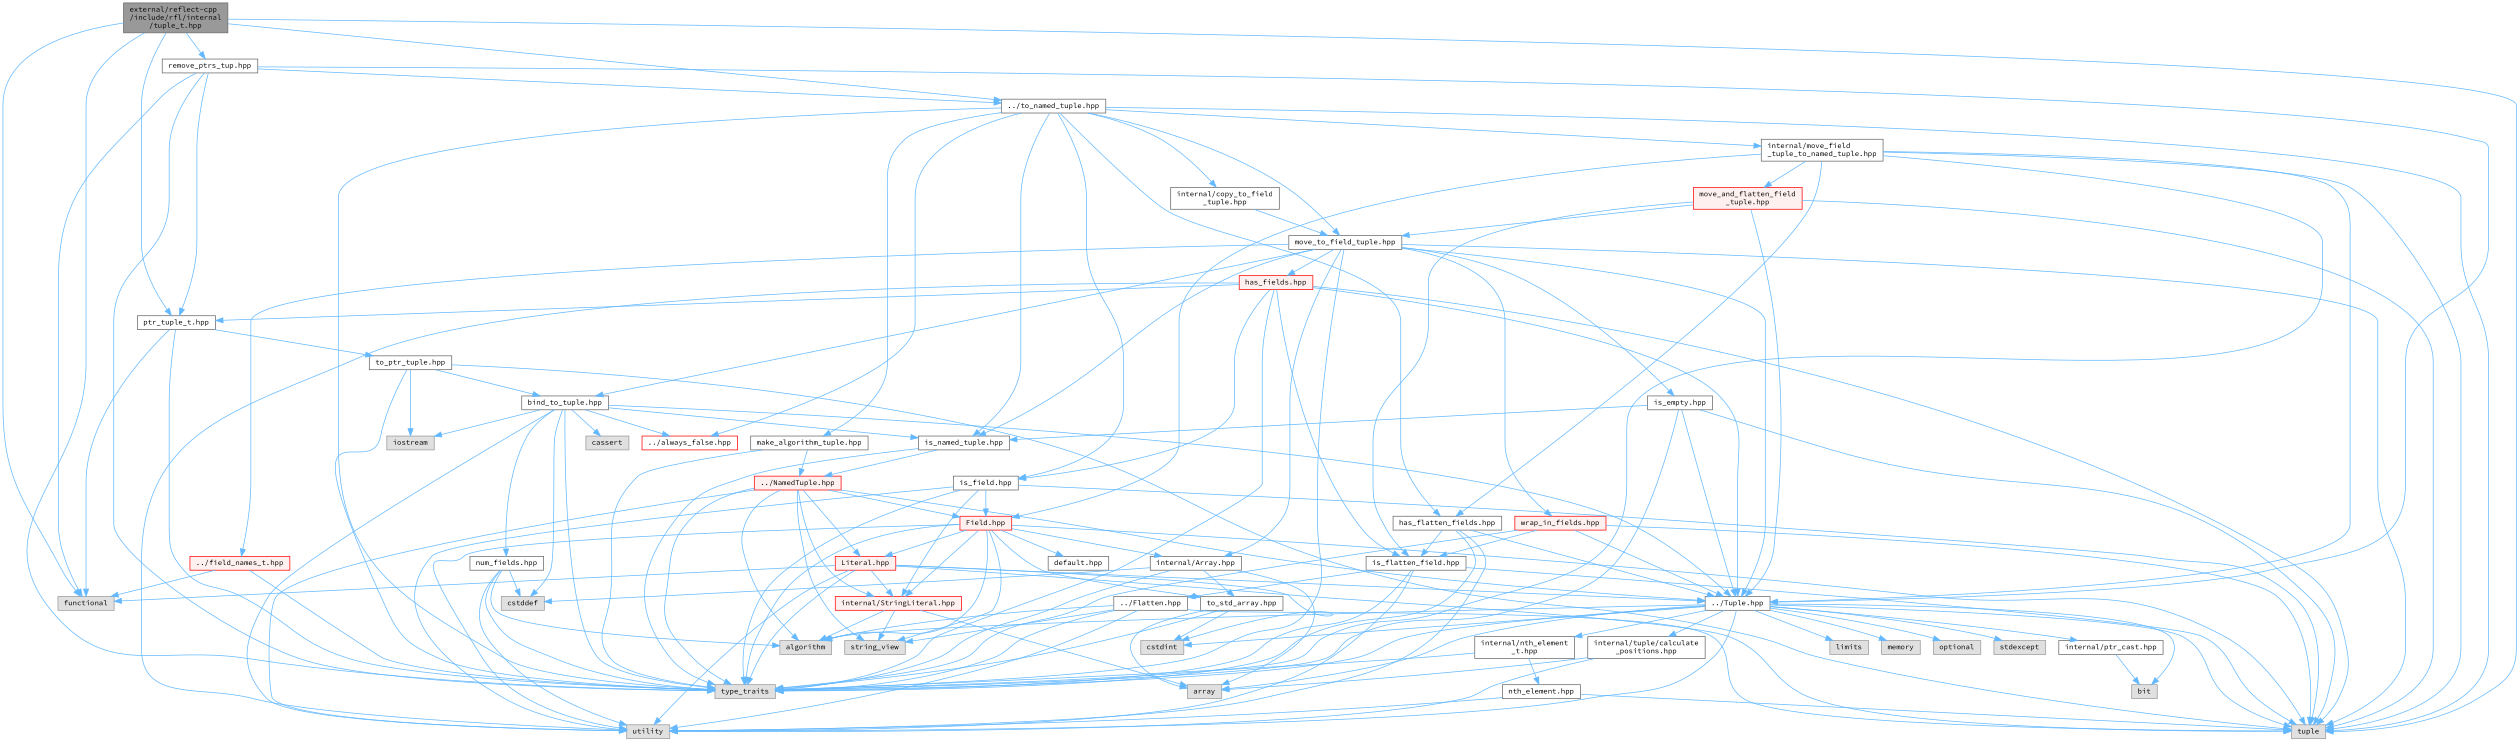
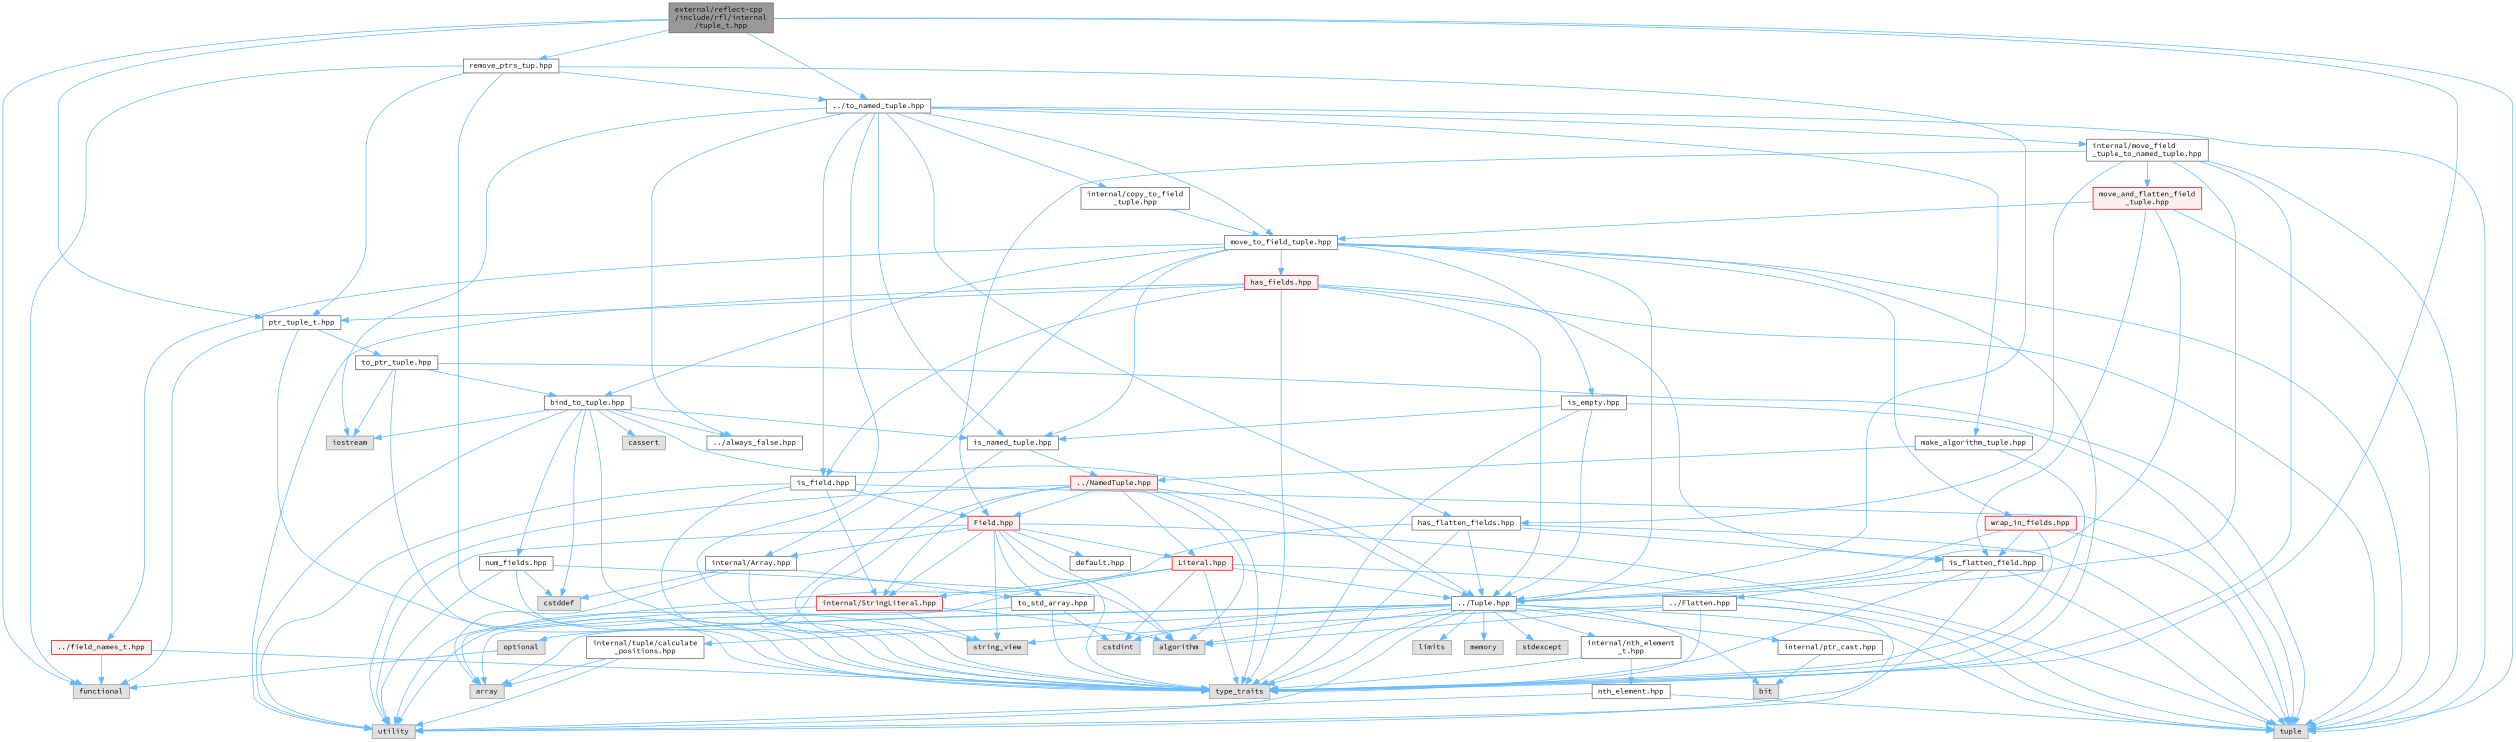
edge "../to_named_tuple.hpp" -> "iostream": added
node "../always_false.hpp": color red -> grey40
edge "has_flatten_fields.hpp" -> "tuple": added
edge "Literal.hpp" -> "functional": now "optional" -> "functional"
